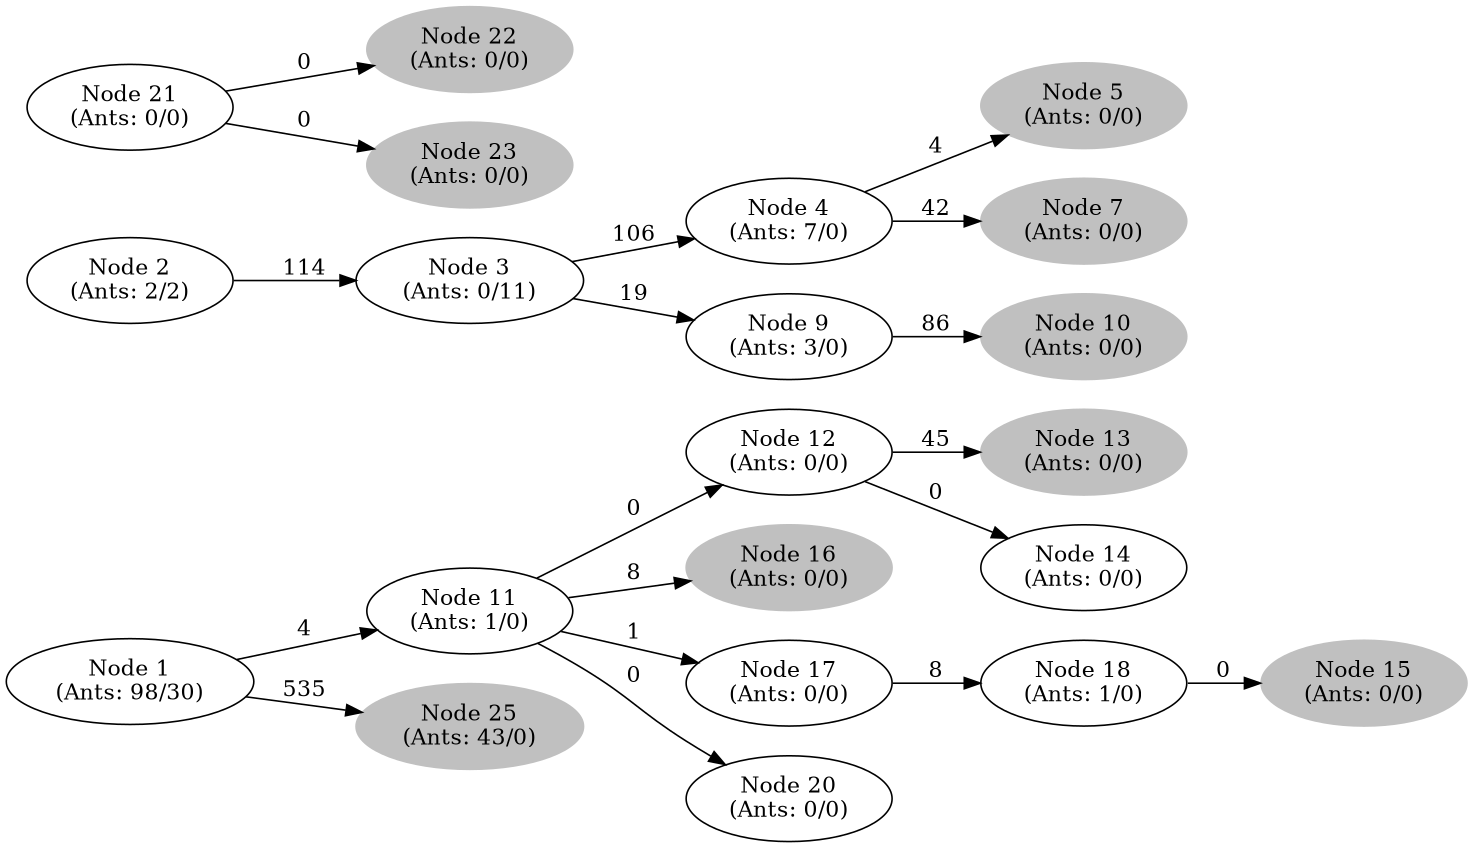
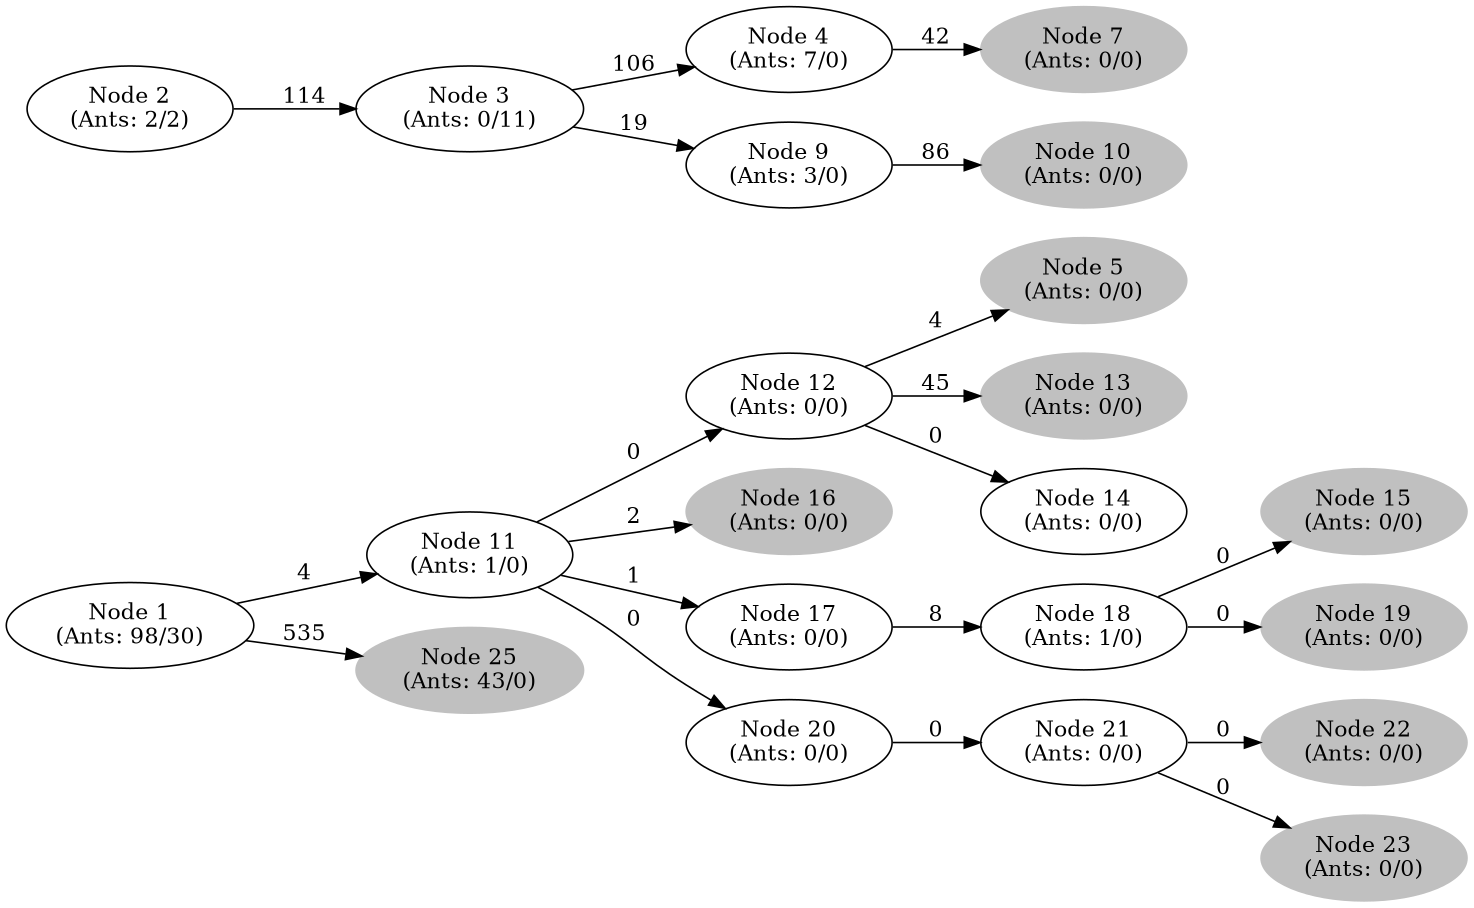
edge "Node 4 (Ants: 7/0)" -> "Node 5 (Ants: 0/0)": now "Node 12 (Ants: 0/0)" -> "Node 5 (Ants: 0/0)"
edge "Node 11 (Ants: 1/0)" -> "Node 16 (Ants: 0/0)": label "8" -> "2"
node "Node 19 (Ants: 0/0)": added
edge "Node 20 (Ants: 0/0)" -> "Node 21 (Ants: 0/0)": added, label "0"
